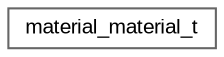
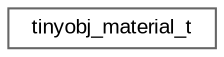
node "material_material_t": label "material_material_t" -> "tinyobj_material_t"
